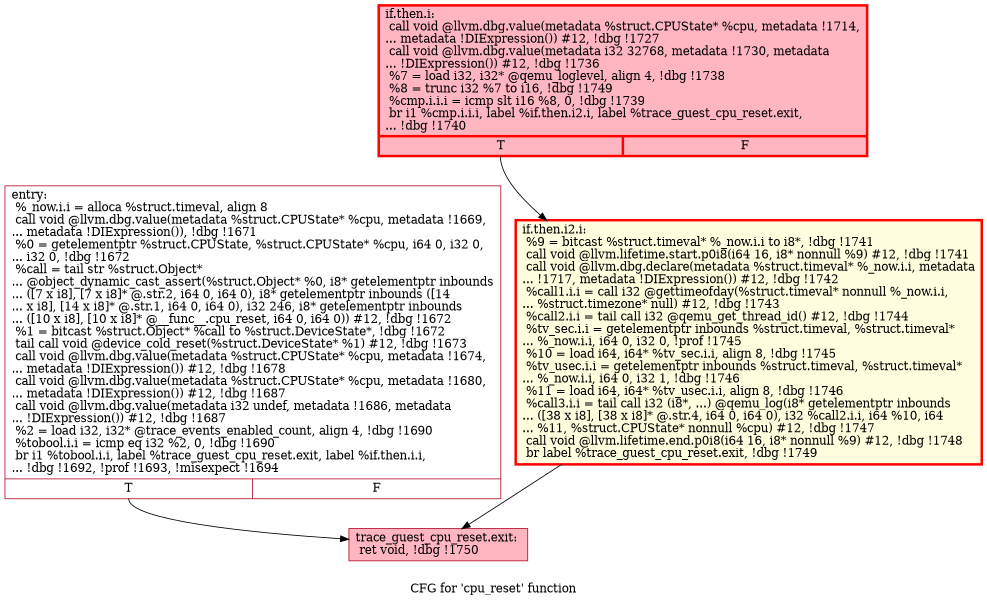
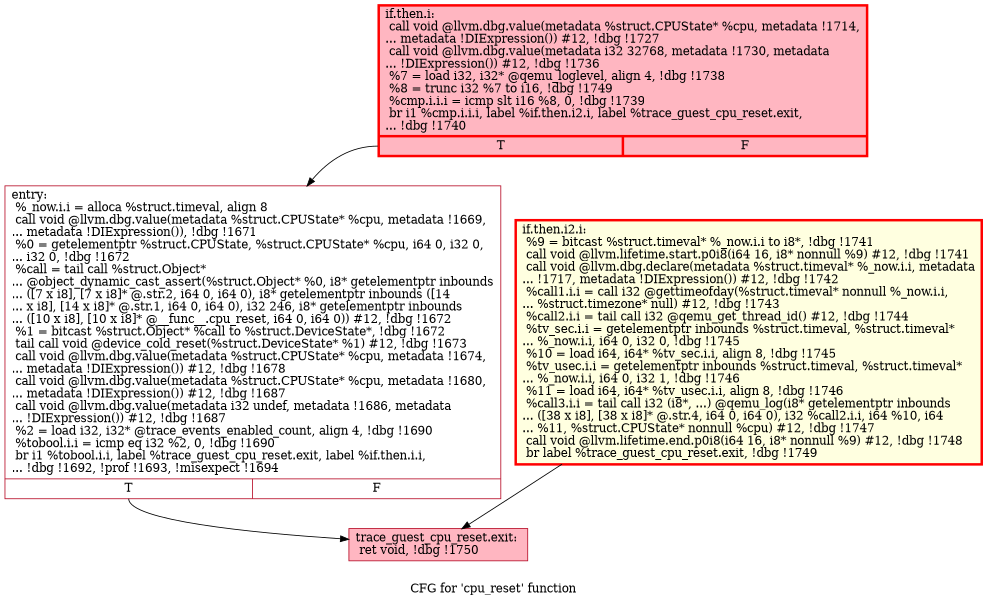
edge "if.then.i:" -> "if.then.i2.i:": now "if.then.i:" -> "entry:"
node "entry:": text "%call = tail str %struct.Object*" -> "%call = tail call %struct.Object*"
node "if.then.i2.i:": text "... %_now.i.i, i64 0, i32 0, !prof !1745" -> "... %_now.i.i, i64 0, i32 0, !dbg !1745"
